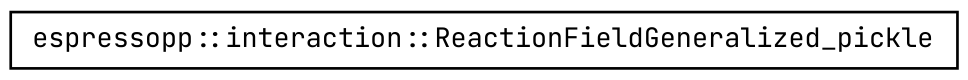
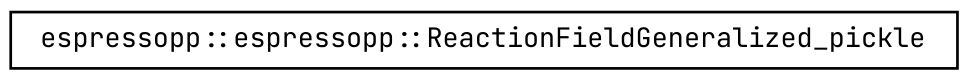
node "espressopp::interaction::ReactionFieldGeneralized_pickle": label "espressopp::interaction::ReactionFieldGeneralized_pickle" -> "espressopp::espressopp::ReactionFieldGeneralized_pickle"
